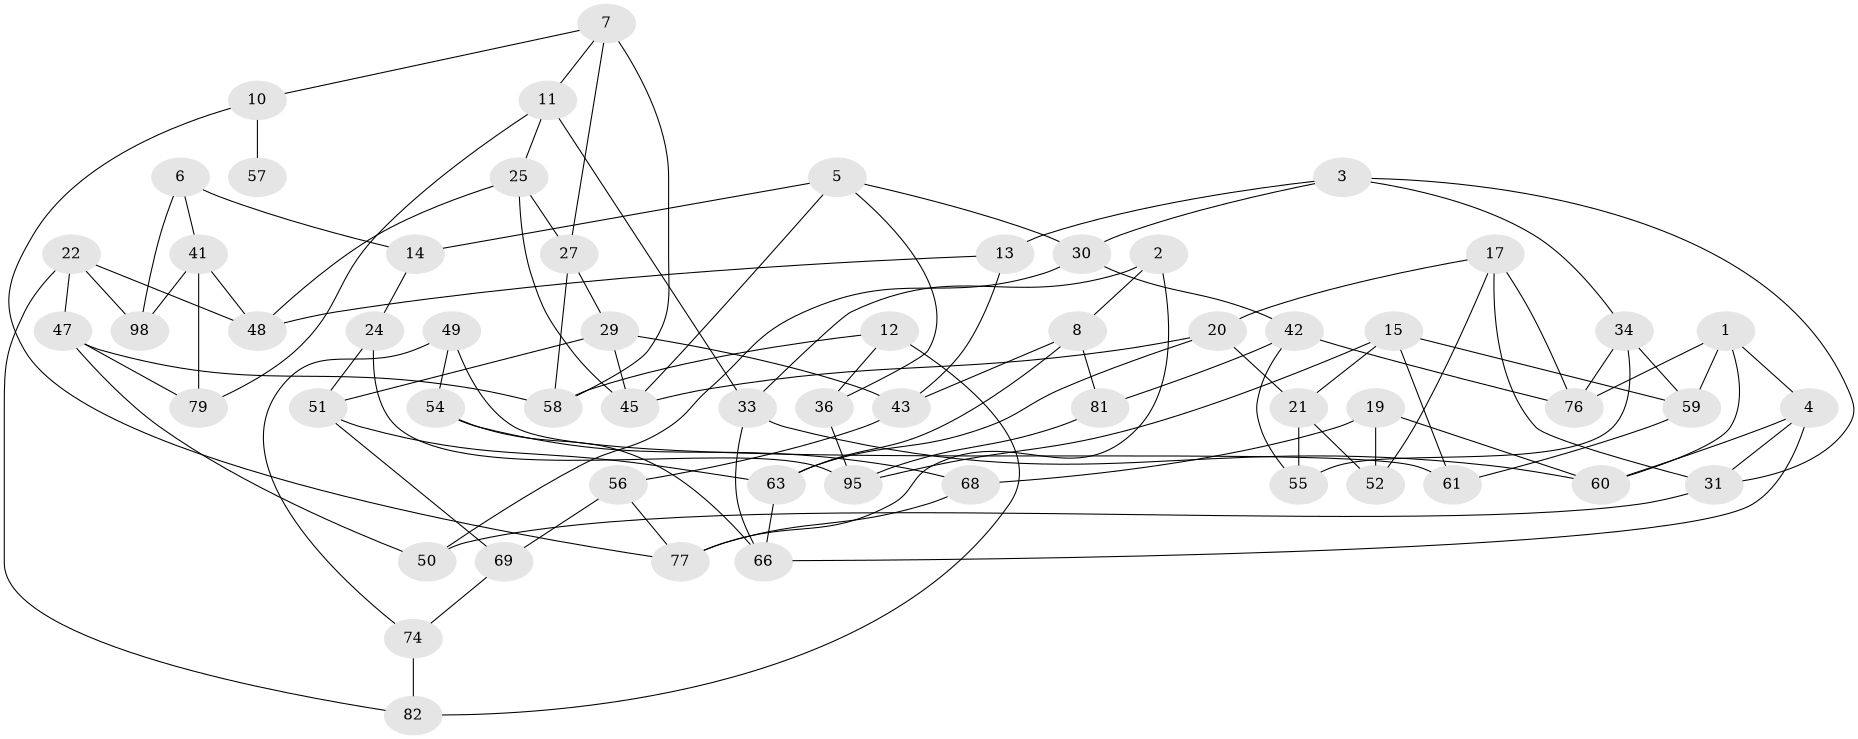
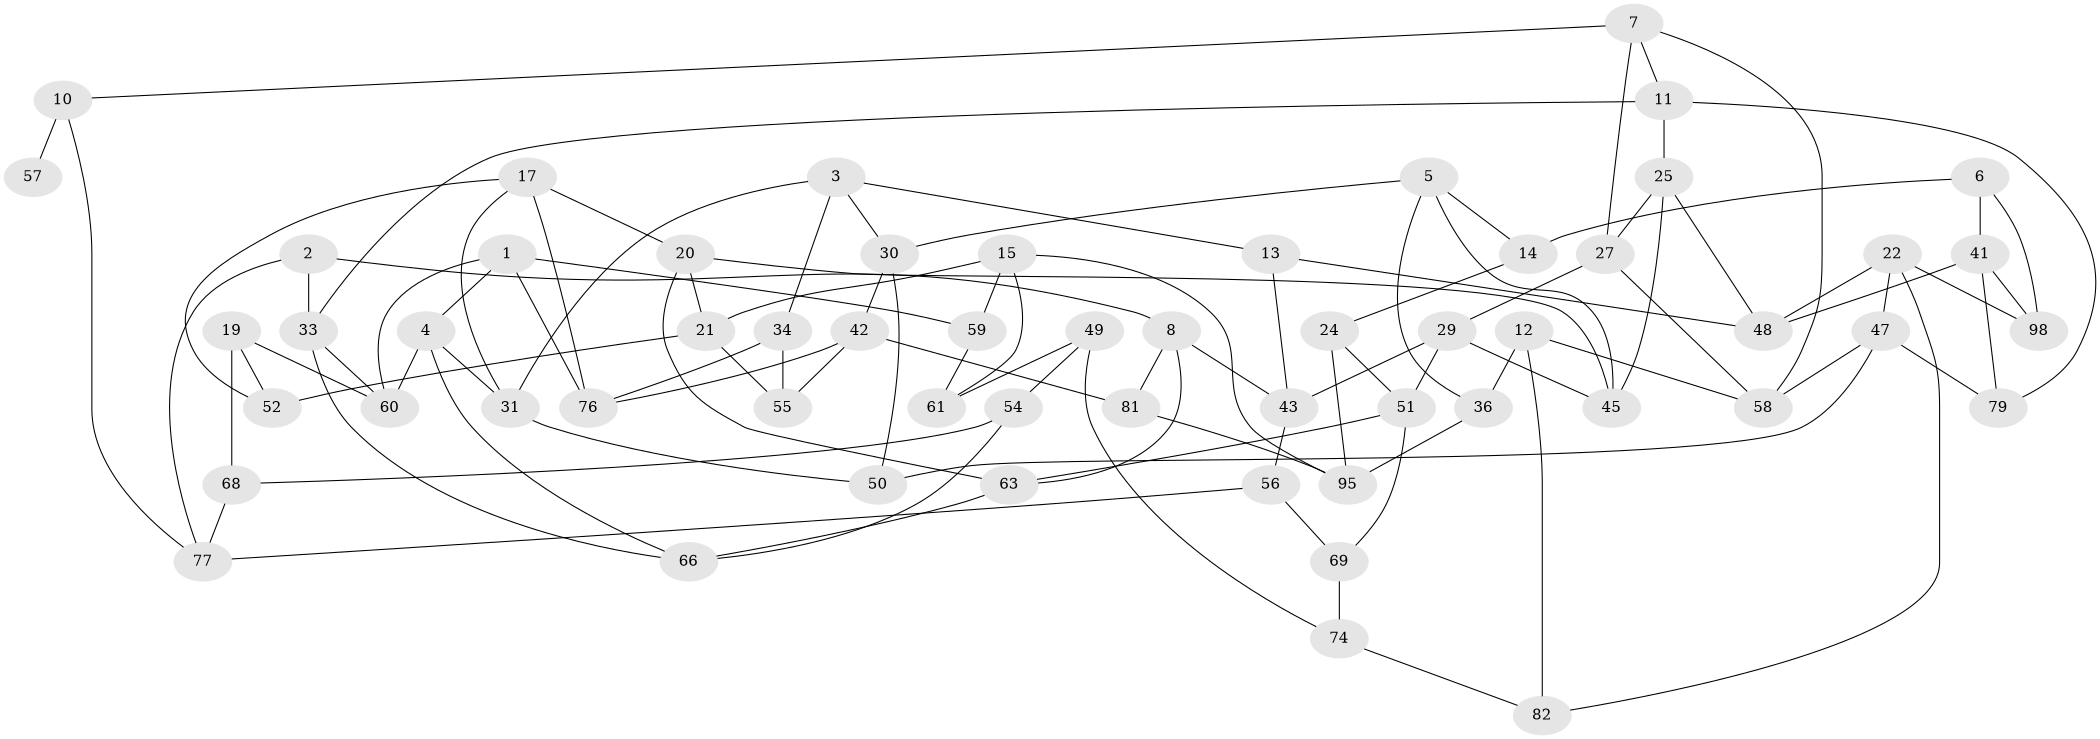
edge "34" -- "59": removed
